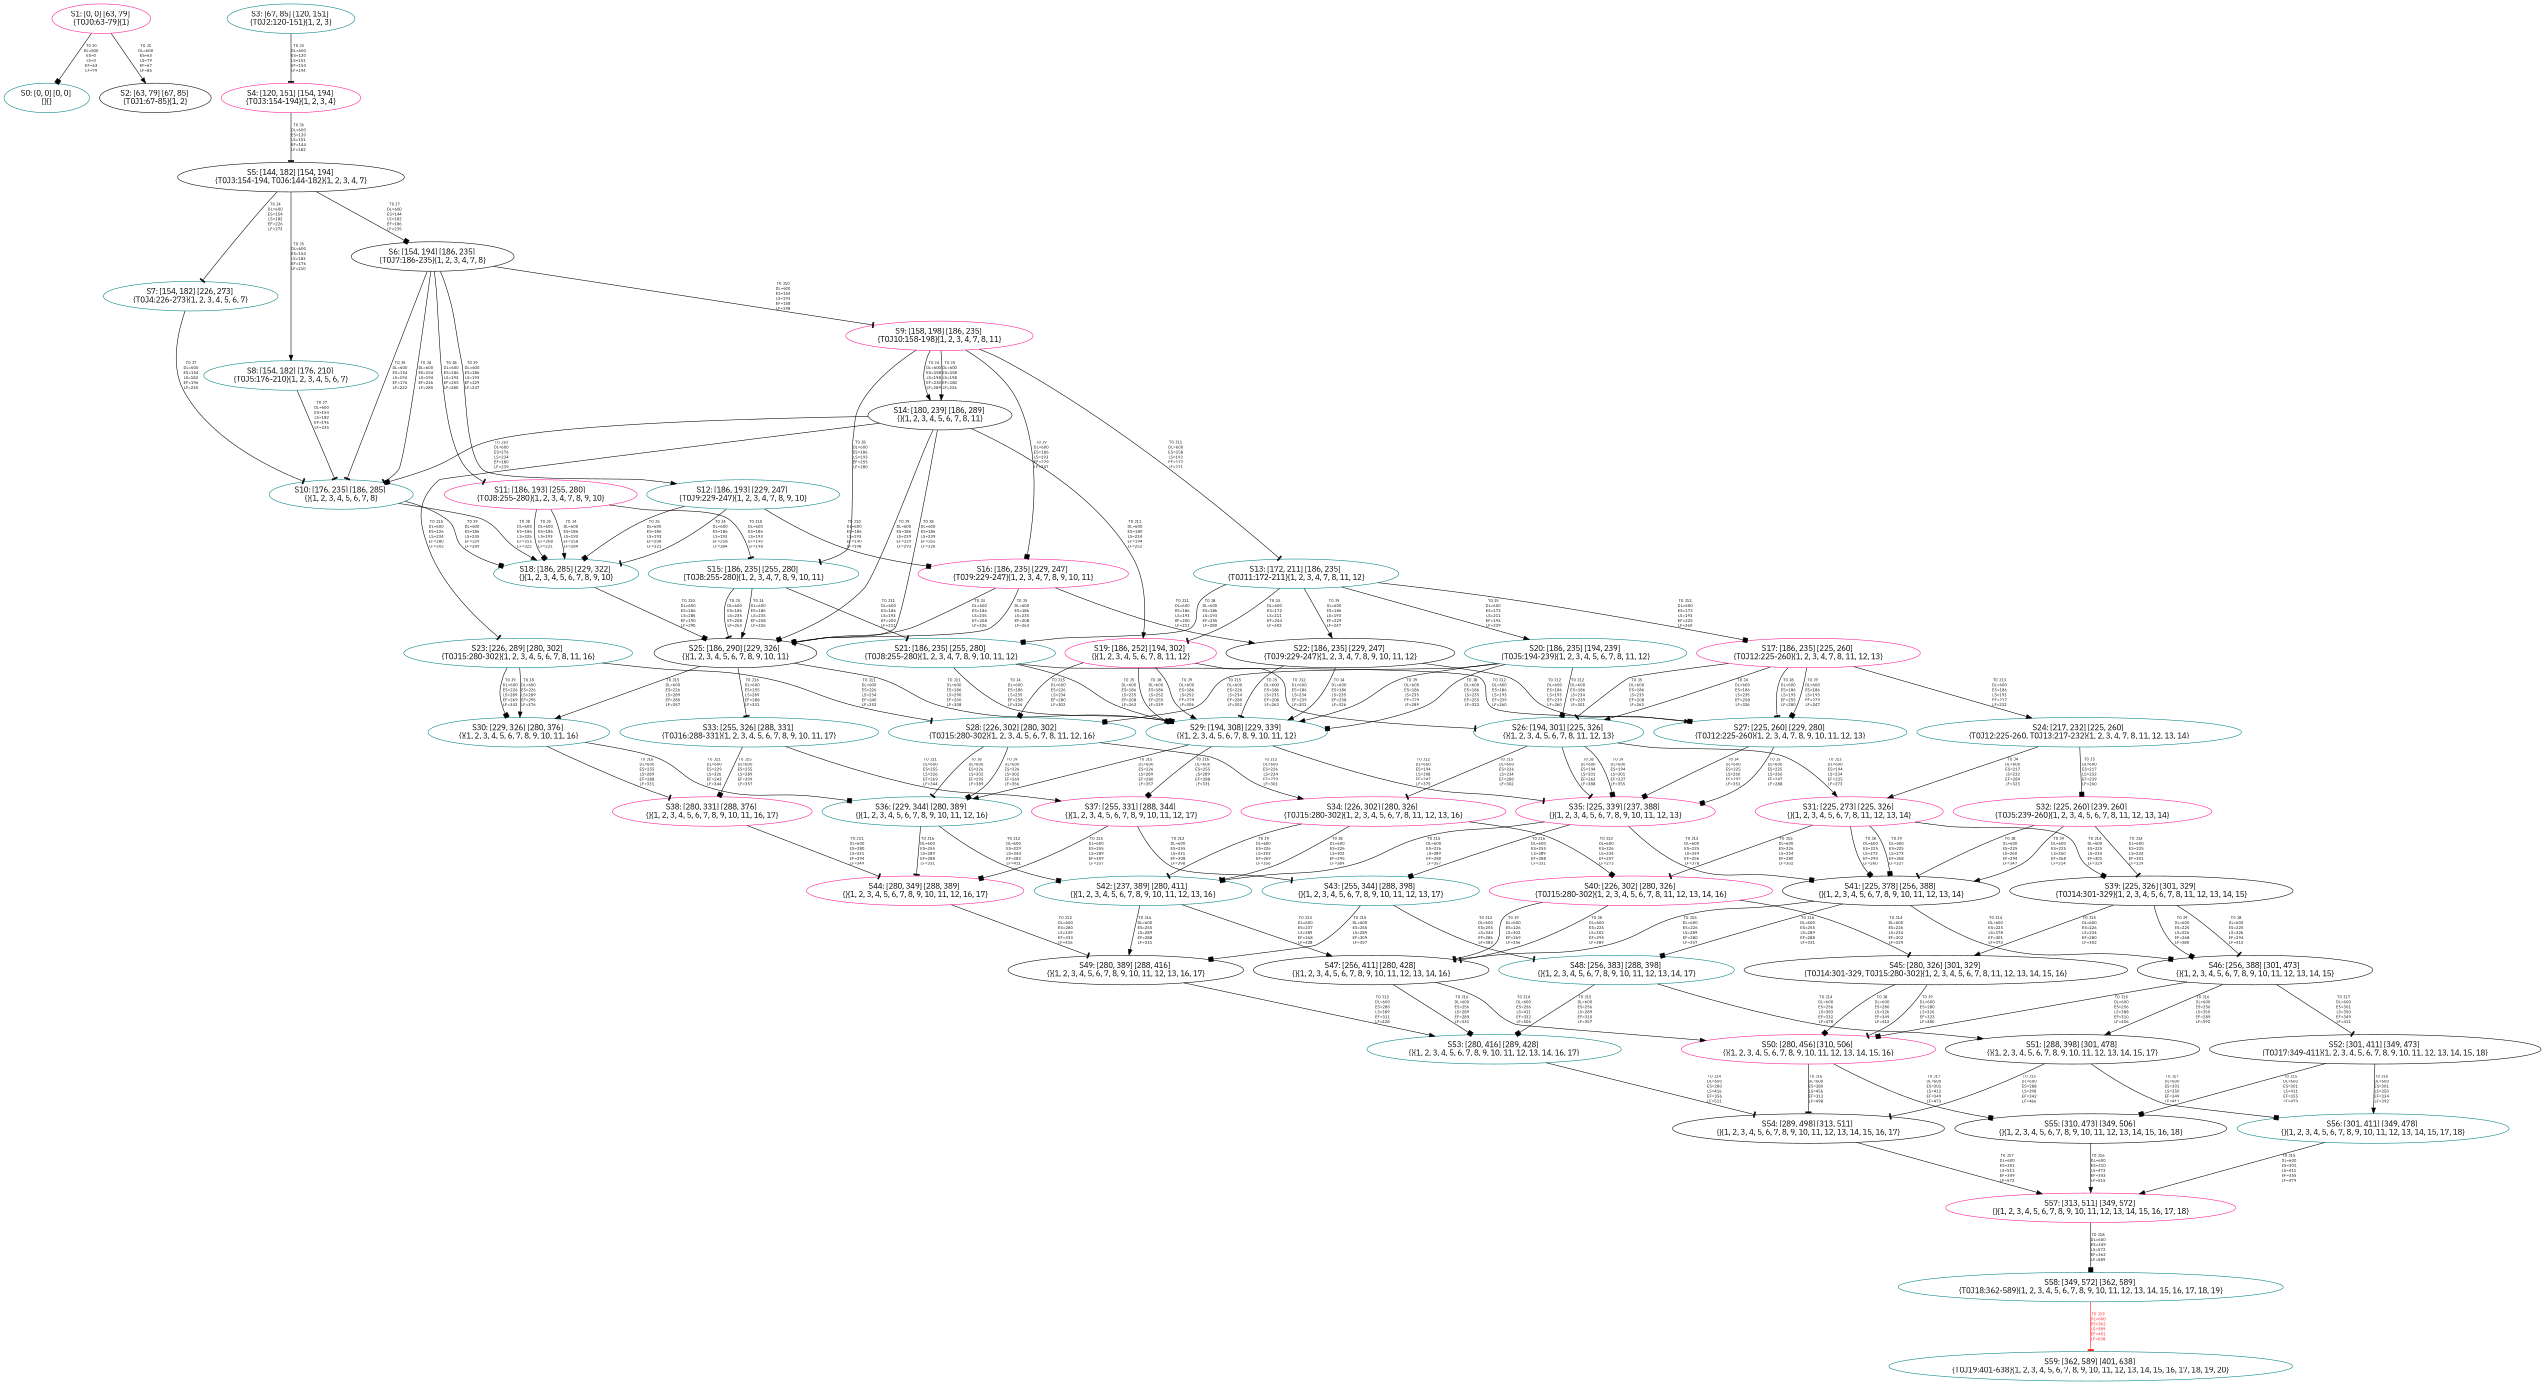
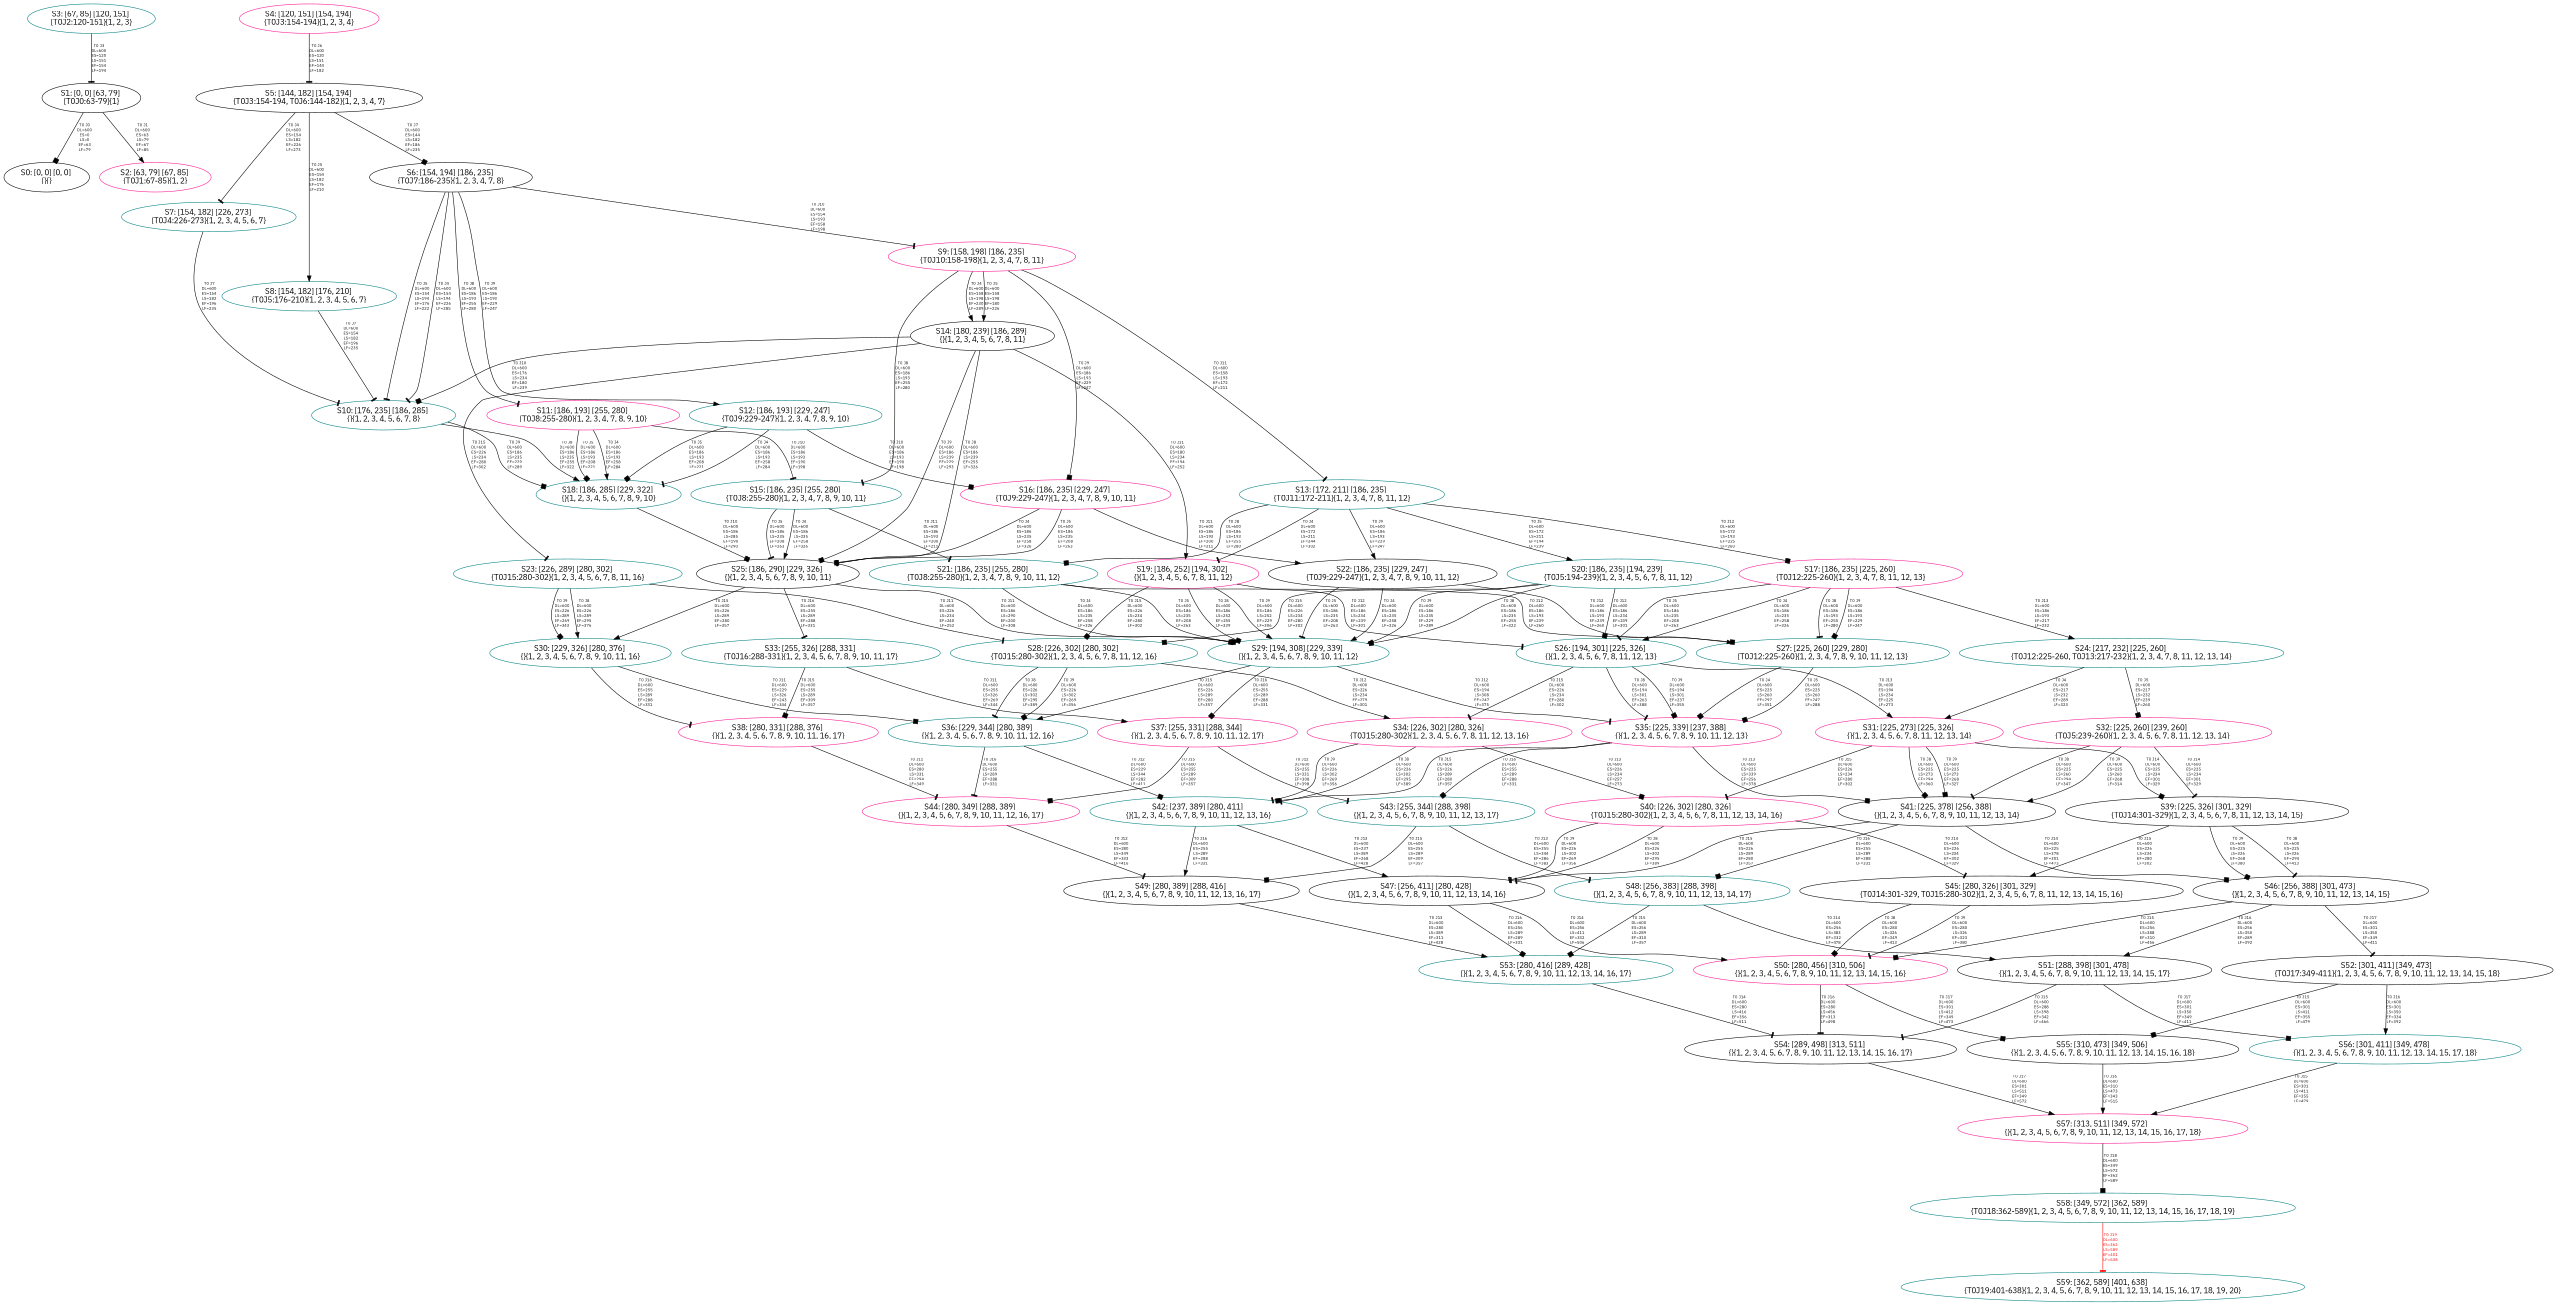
node "S1: [0, 0] [63, 79] {T0J0:63-79}{1}": color deeppink -> black
edge "S3: [67, 85] [120, 151] {T0J2:120-151}{1, 2, 3}" -> "S4: [120, 151] [154, 194] {T0J3:154-194}{1, 2, 3, 4}": now "S3: [67, 85] [120, 151] {T0J2:120-151}{1, 2, 3}" -> "S1: [0, 0] [63, 79] {T0J0:63-79}{1}"
node "S0: [0, 0] [0, 0] {}{}": color teal -> black
node "S2: [63, 79] [67, 85] {T0J1:67-85}{1, 2}": color black -> deeppink
